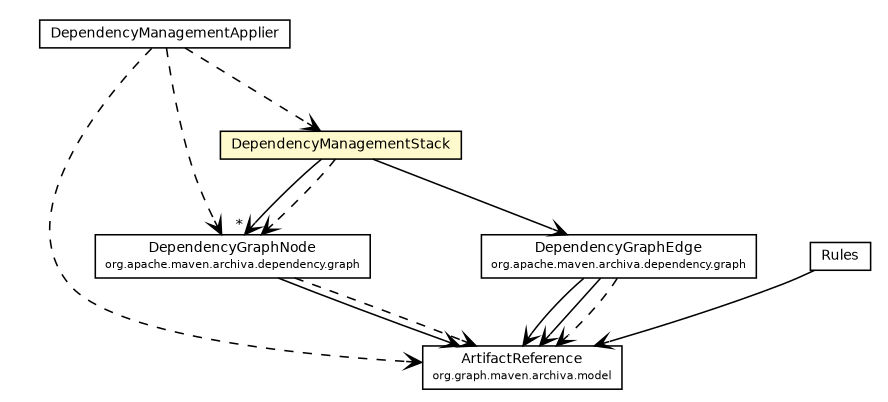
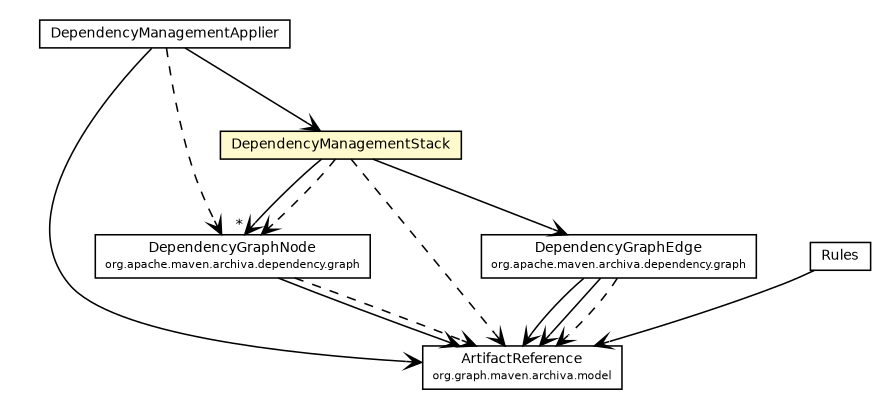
edge "DependencyManagementApplier" -> "DependencyManagementStack": style dashed -> solid
edge "DependencyManagementStack" -> "ArtifactReference": added
edge "DependencyManagementApplier" -> "ArtifactReference": style dashed -> solid
